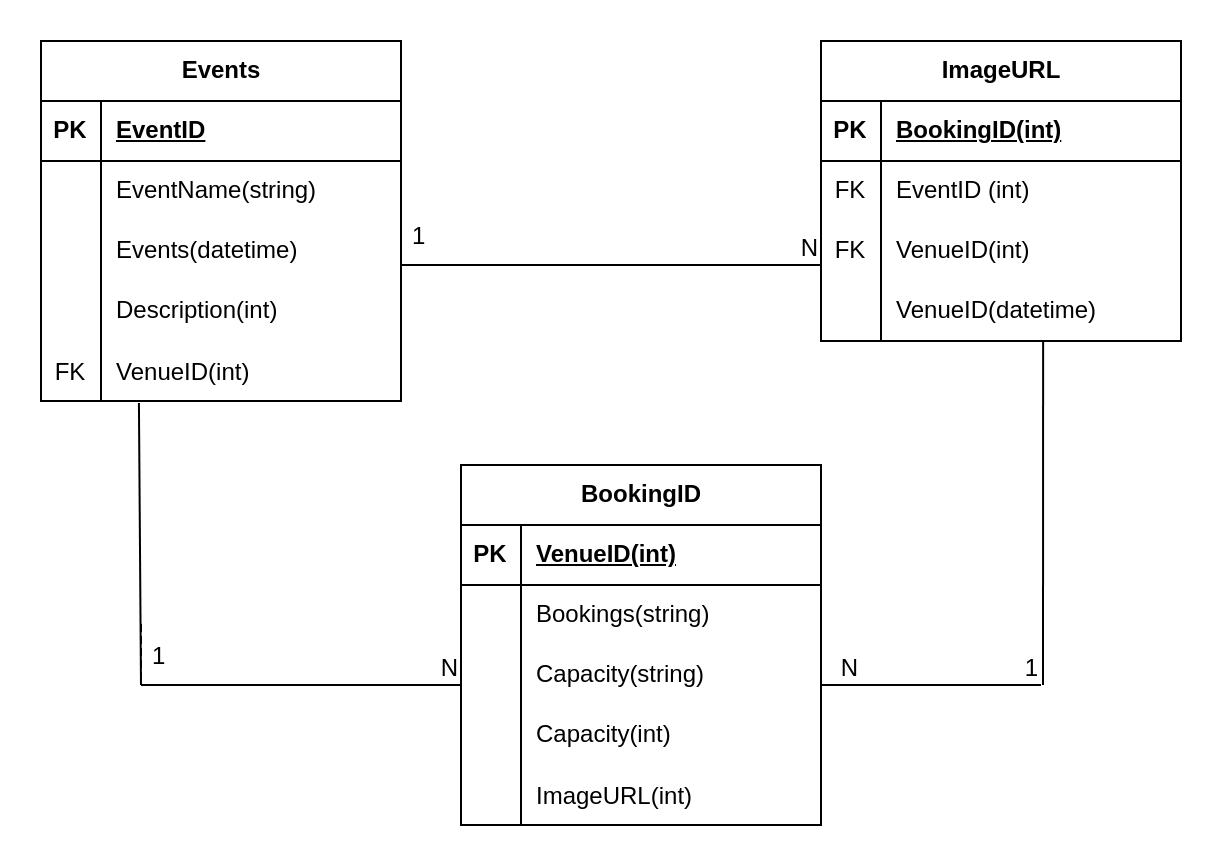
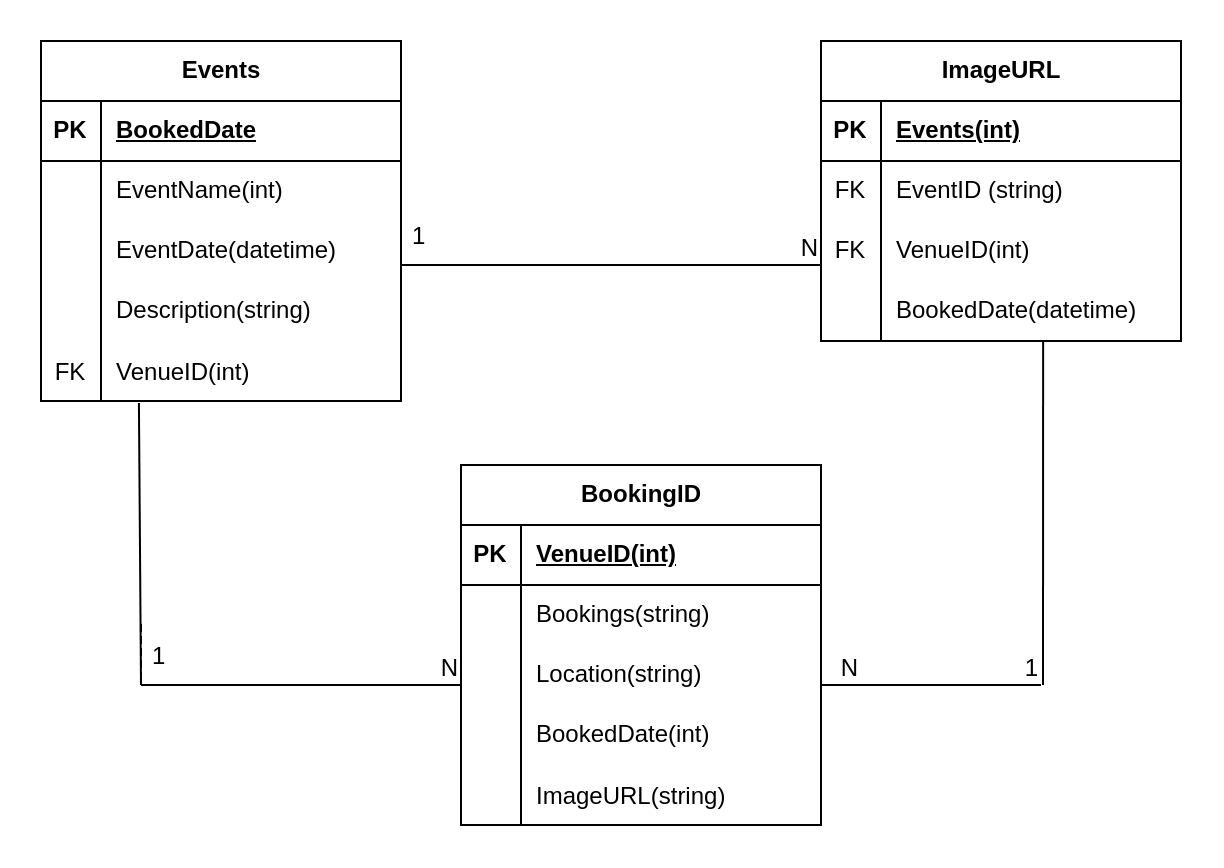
node "EventID": label "EventID" -> "BookedDate"
node "BookingID(int)": label "BookingID(int)" -> "Events(int)"
node "EventName(string)": label "EventName(string)" -> "EventName(int)"
node "EventID (int)": label "EventID (int)" -> "EventID (string)"
node "Events(datetime)": label "Events(datetime)" -> "EventDate(datetime)"
node "Description(int)": label "Description(int)" -> "Description(string)"
node "VenueID(datetime)": label "VenueID(datetime)" -> "BookedDate(datetime)"
node "Capacity(string)": label "Capacity(string)" -> "Location(string)"
node "Capacity(int)": label "Capacity(int)" -> "BookedDate(int)"
node "ImageURL(int)": label "ImageURL(int)" -> "ImageURL(string)"
